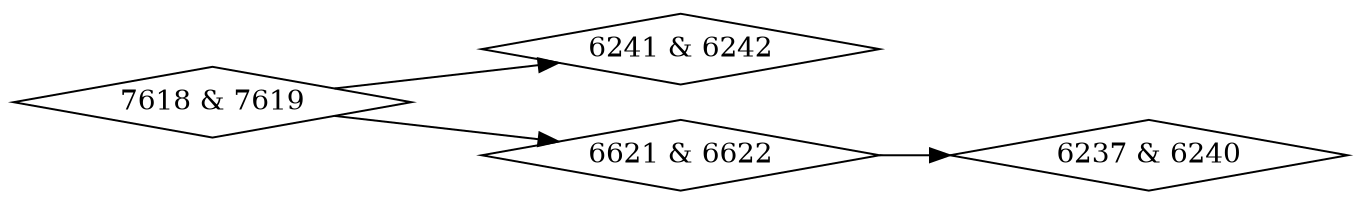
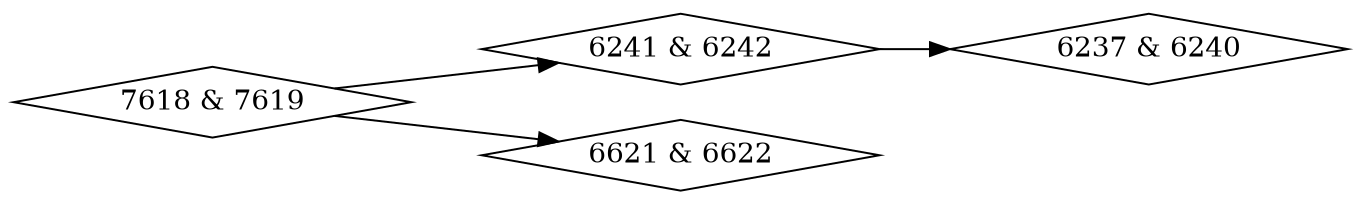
edge "6621 & 6622" -> "6237 & 6240": now "6241 & 6242" -> "6237 & 6240"
